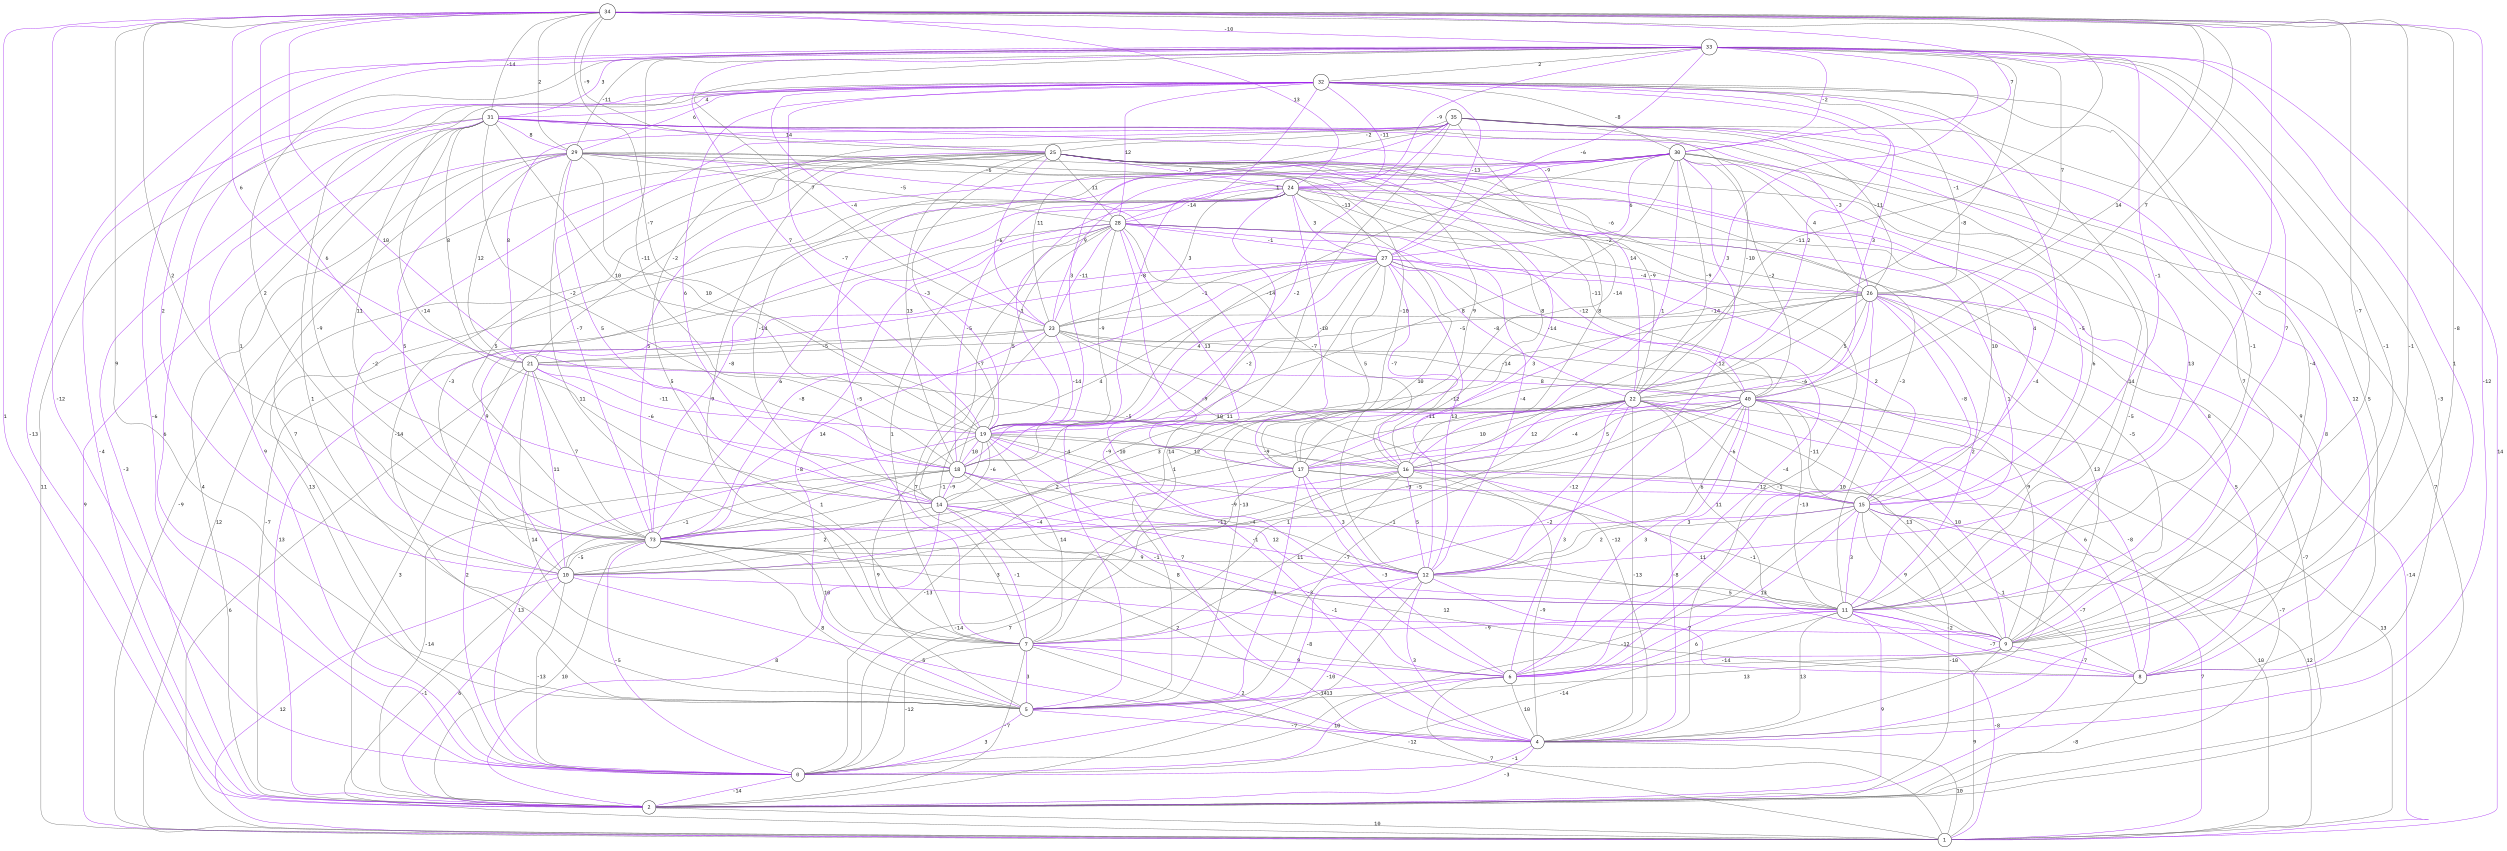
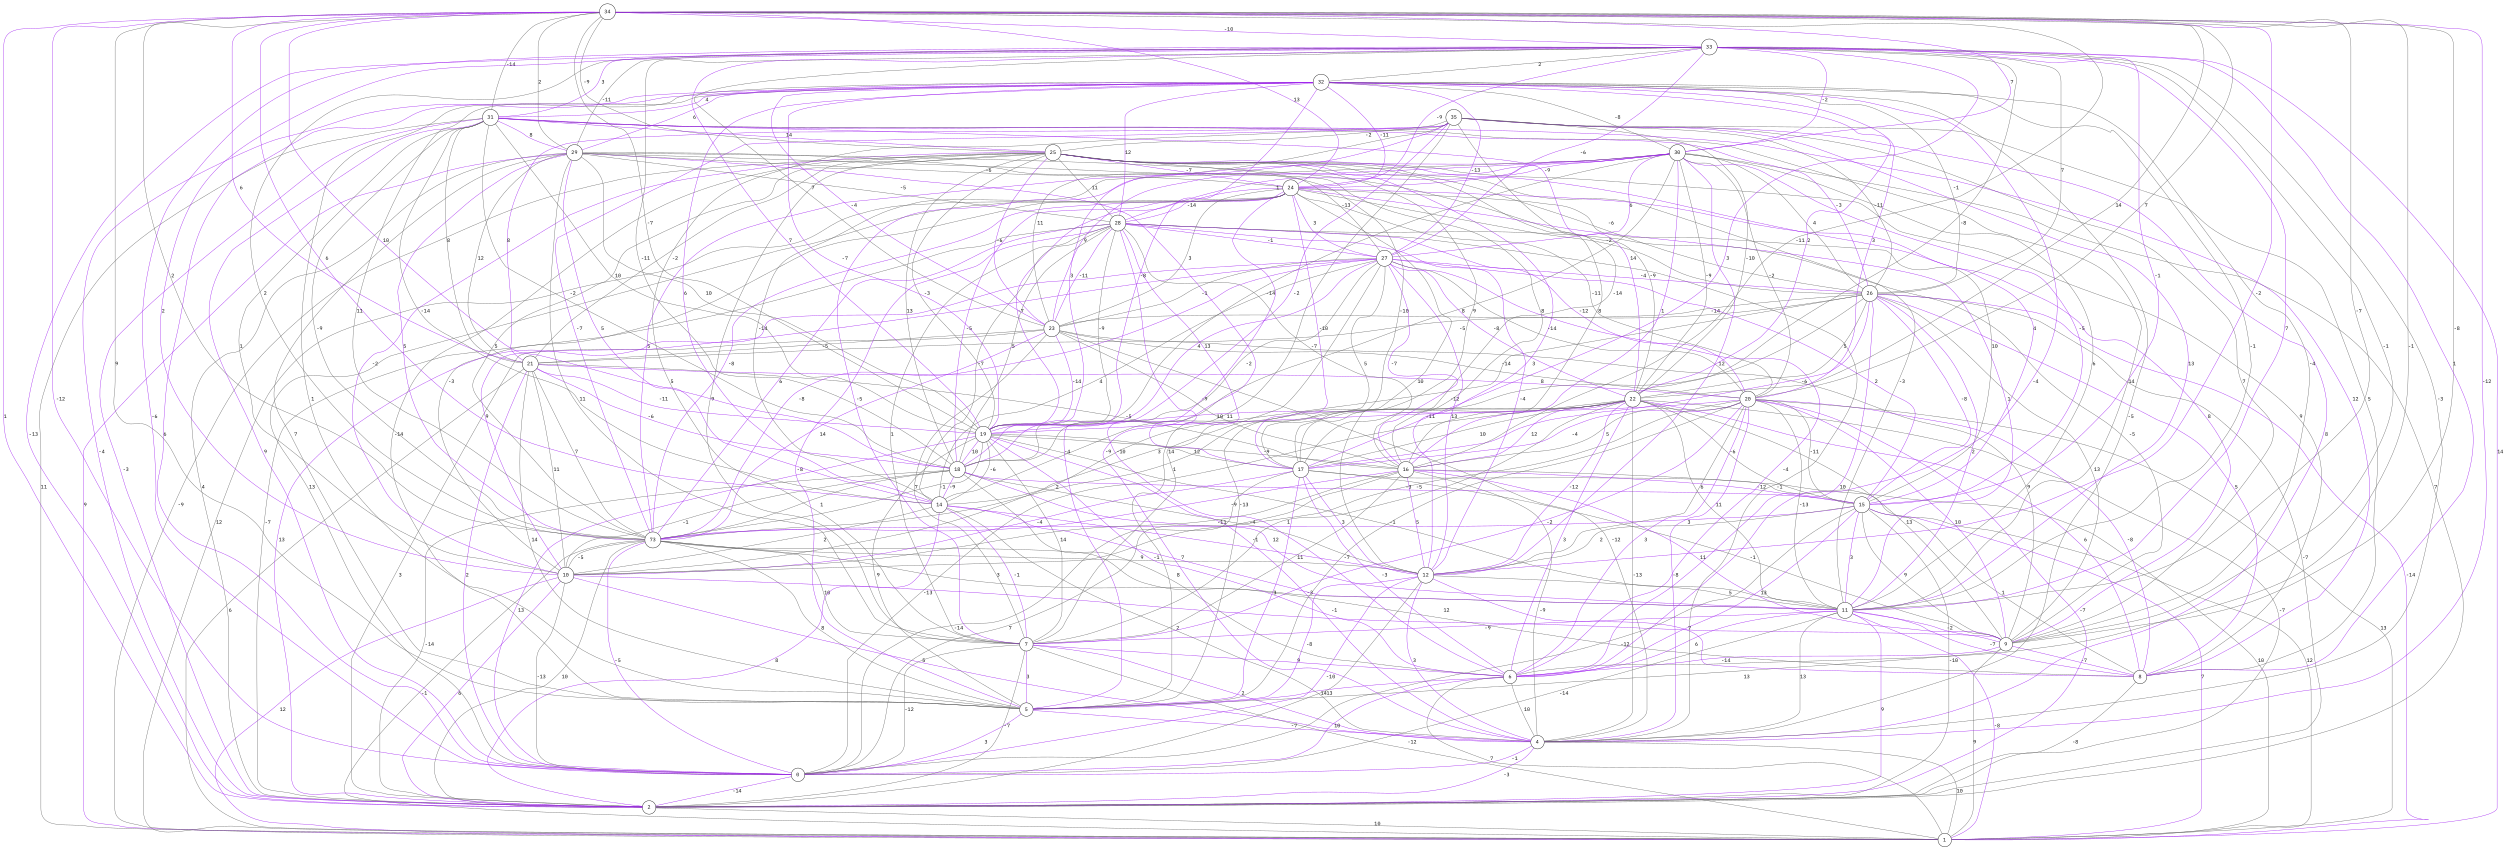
edge "24" -- "19": label "-1" -> "-7"
node "40": label "40" -> "20"
edge "21" -- "10": color purple -> gray40
